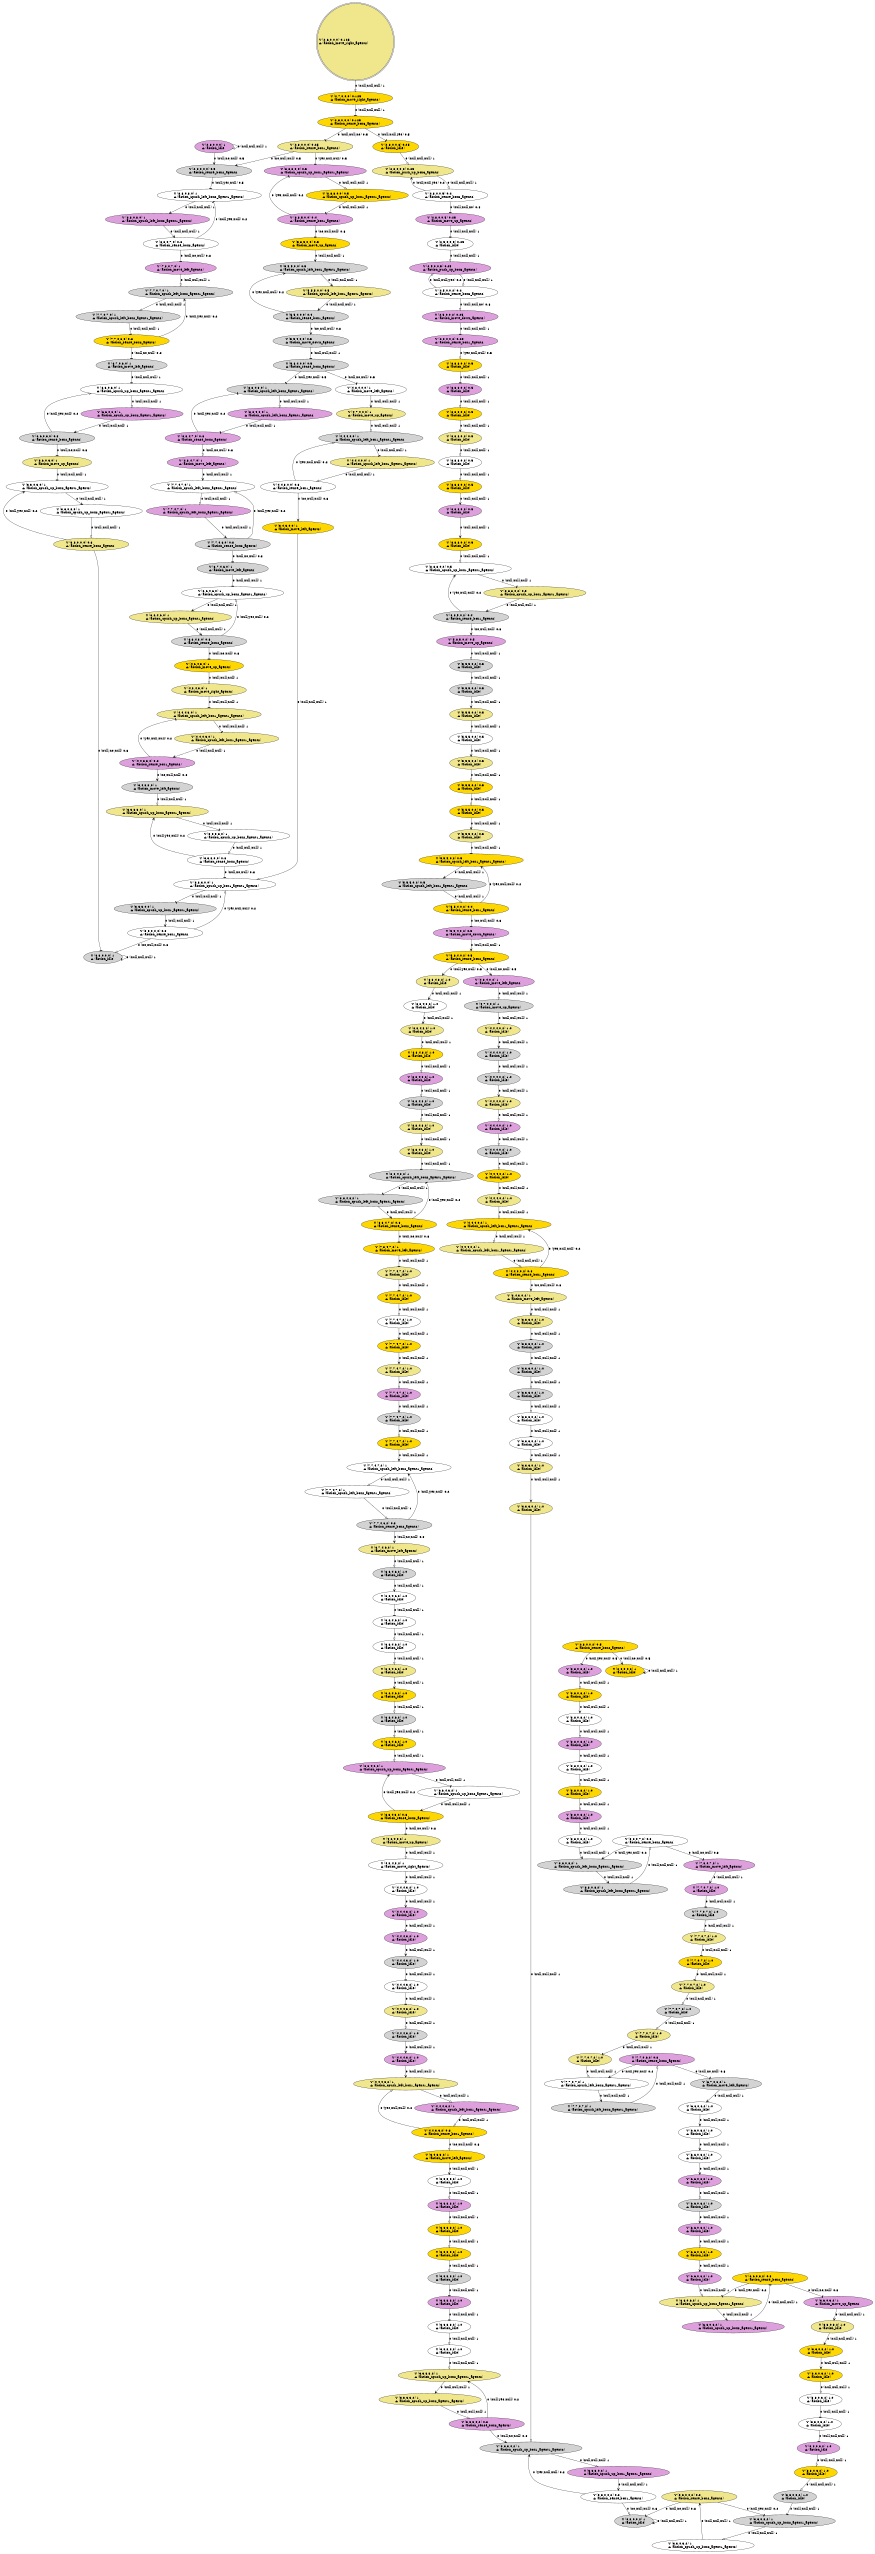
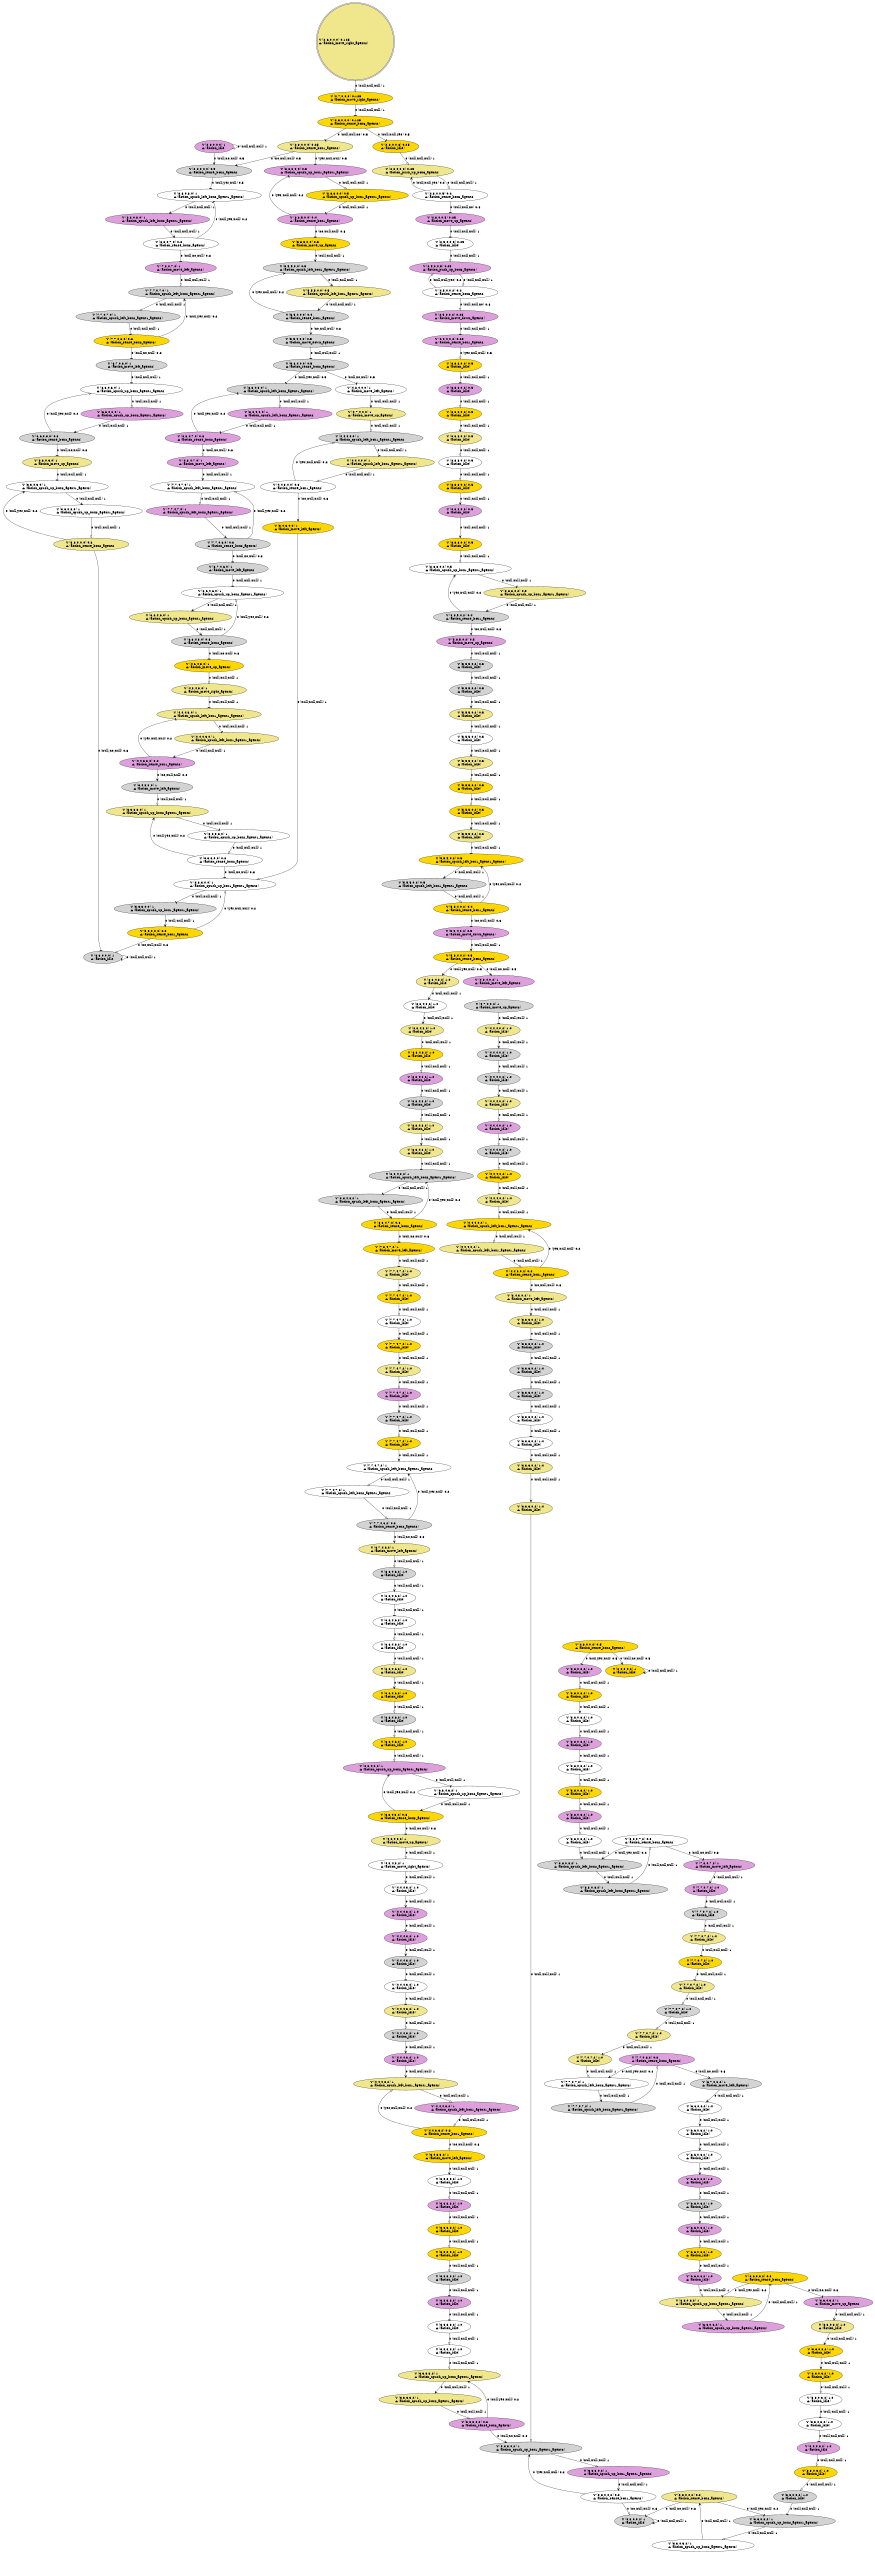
node "Y (3,3,0,0,0) 0.8 A (action_sense_box1_agent2)": fillcolor white -> gold
edge "Y (4,8,4,0,2) 1 A (action_move_left_agent2)" -> "Y (4,7,4,0,2) 1 A (action_move_up_agent2)": removed, label "o (null,null,null) 1"
edge "Y (7,7,0,6,2) 0.8 A (action_sense_box2_agent2)" -> "Y (6,7,0,6,2) 1 A (action_move_left_agent2)": arrowhead tee -> vee
